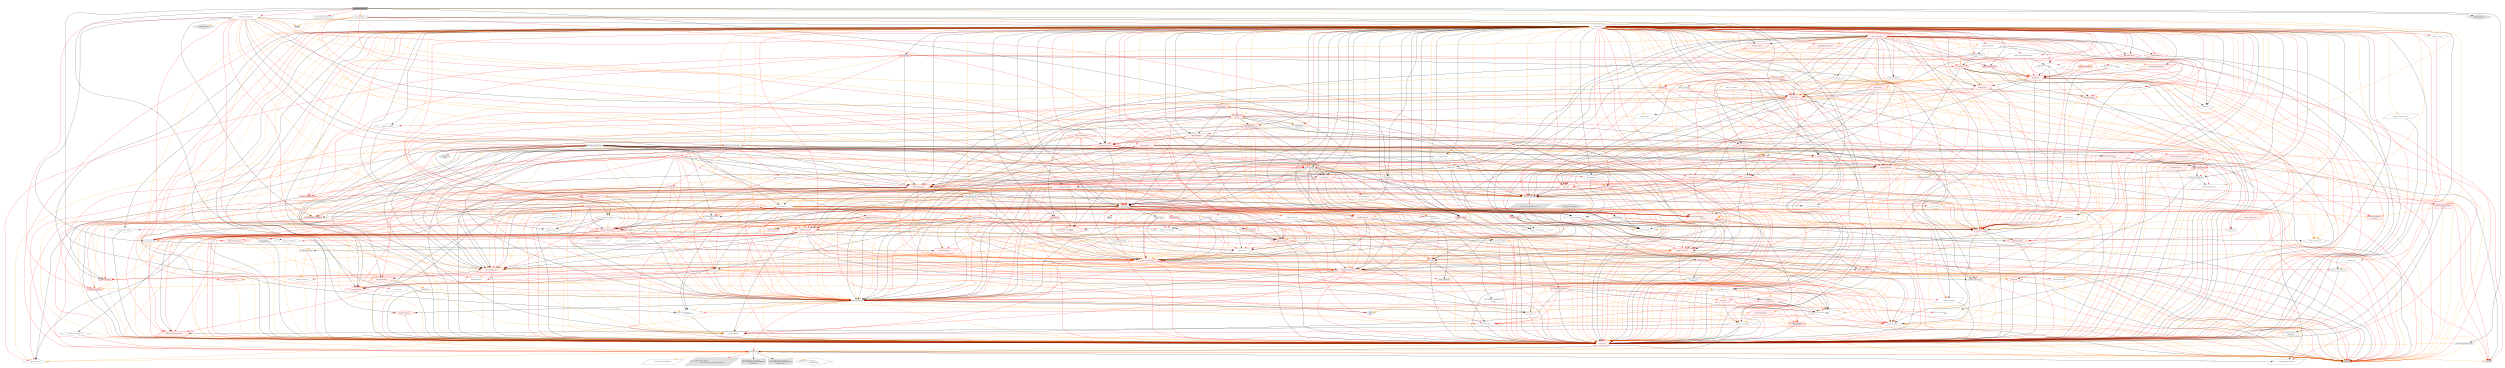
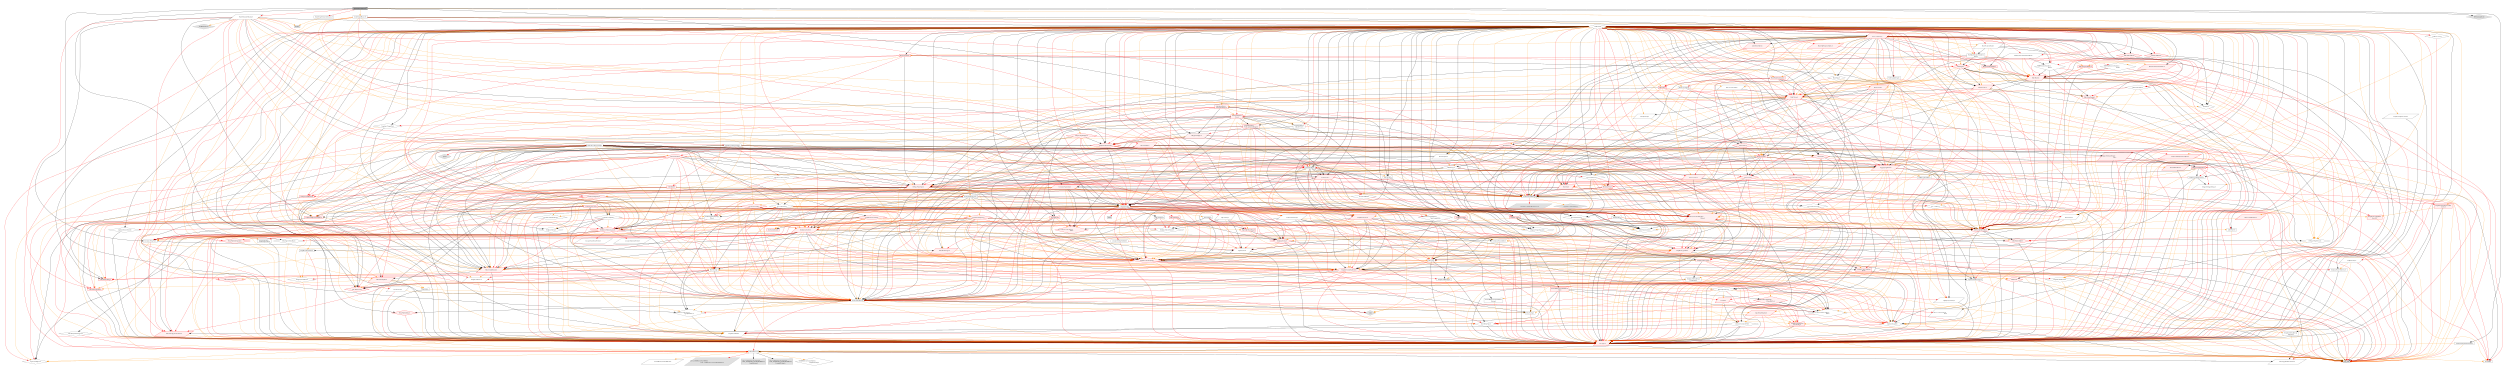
edge "Delegates/Delegate.h" -> "Templates/TypeHash.h": now "Templates/Tuple.h" -> "Templates/TypeHash.h"
edge "Templates/Invoke.h" -> "Templates/Less.h": now "Algo/Heapify.h" -> "Templates/Less.h"
